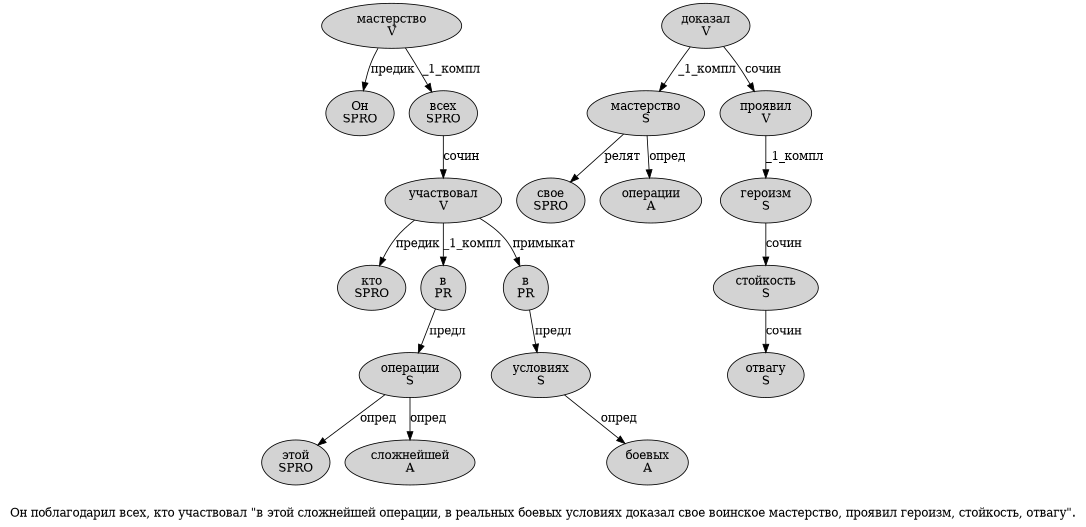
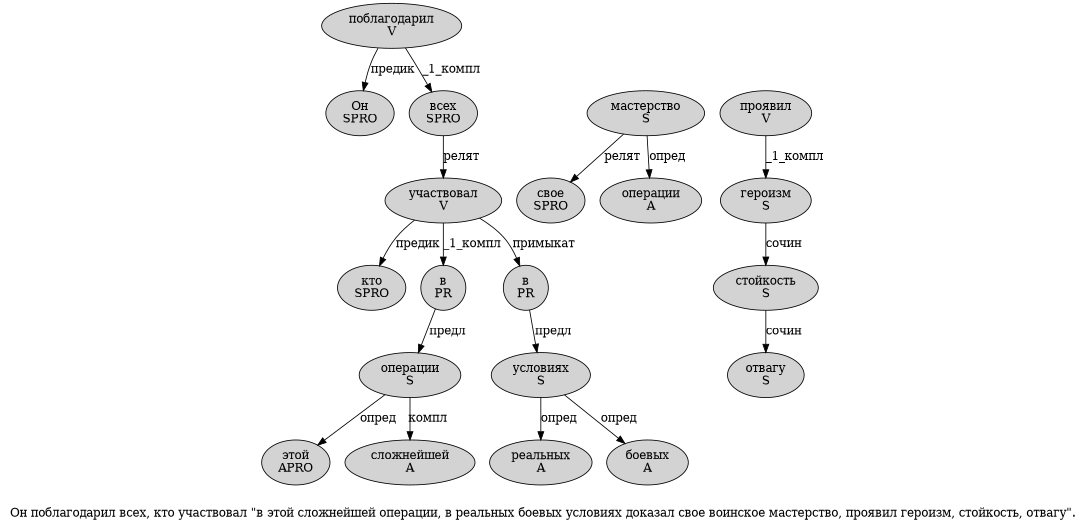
node "мастерство V": label "мастерство V" -> "поблагодарил V"
node "доказал V": removed
edge "всех SPRO" -> "участвовал V": label "сочин" -> "релят"
edge "операции S" -> "сложнейшей A": label "опред" -> "компл"
node "этой SPRO": label "этой SPRO" -> "этой APRO"
node "реальных A": added
